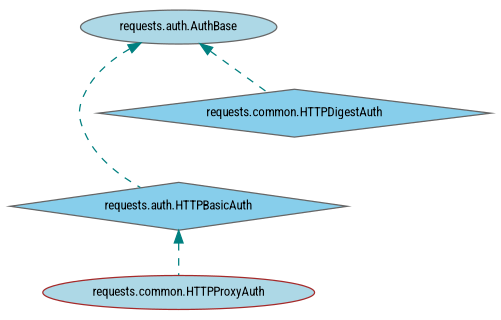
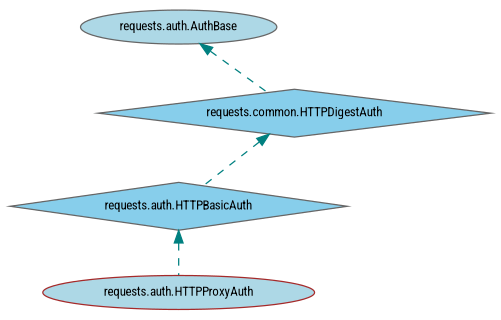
edge "requests.auth.HTTPBasicAuth" -> "requests.auth.AuthBase": now "requests.auth.HTTPBasicAuth" -> "requests.common.HTTPDigestAuth"
node "requests.common.HTTPProxyAuth": label "requests.common.HTTPProxyAuth" -> "requests.auth.HTTPProxyAuth"
